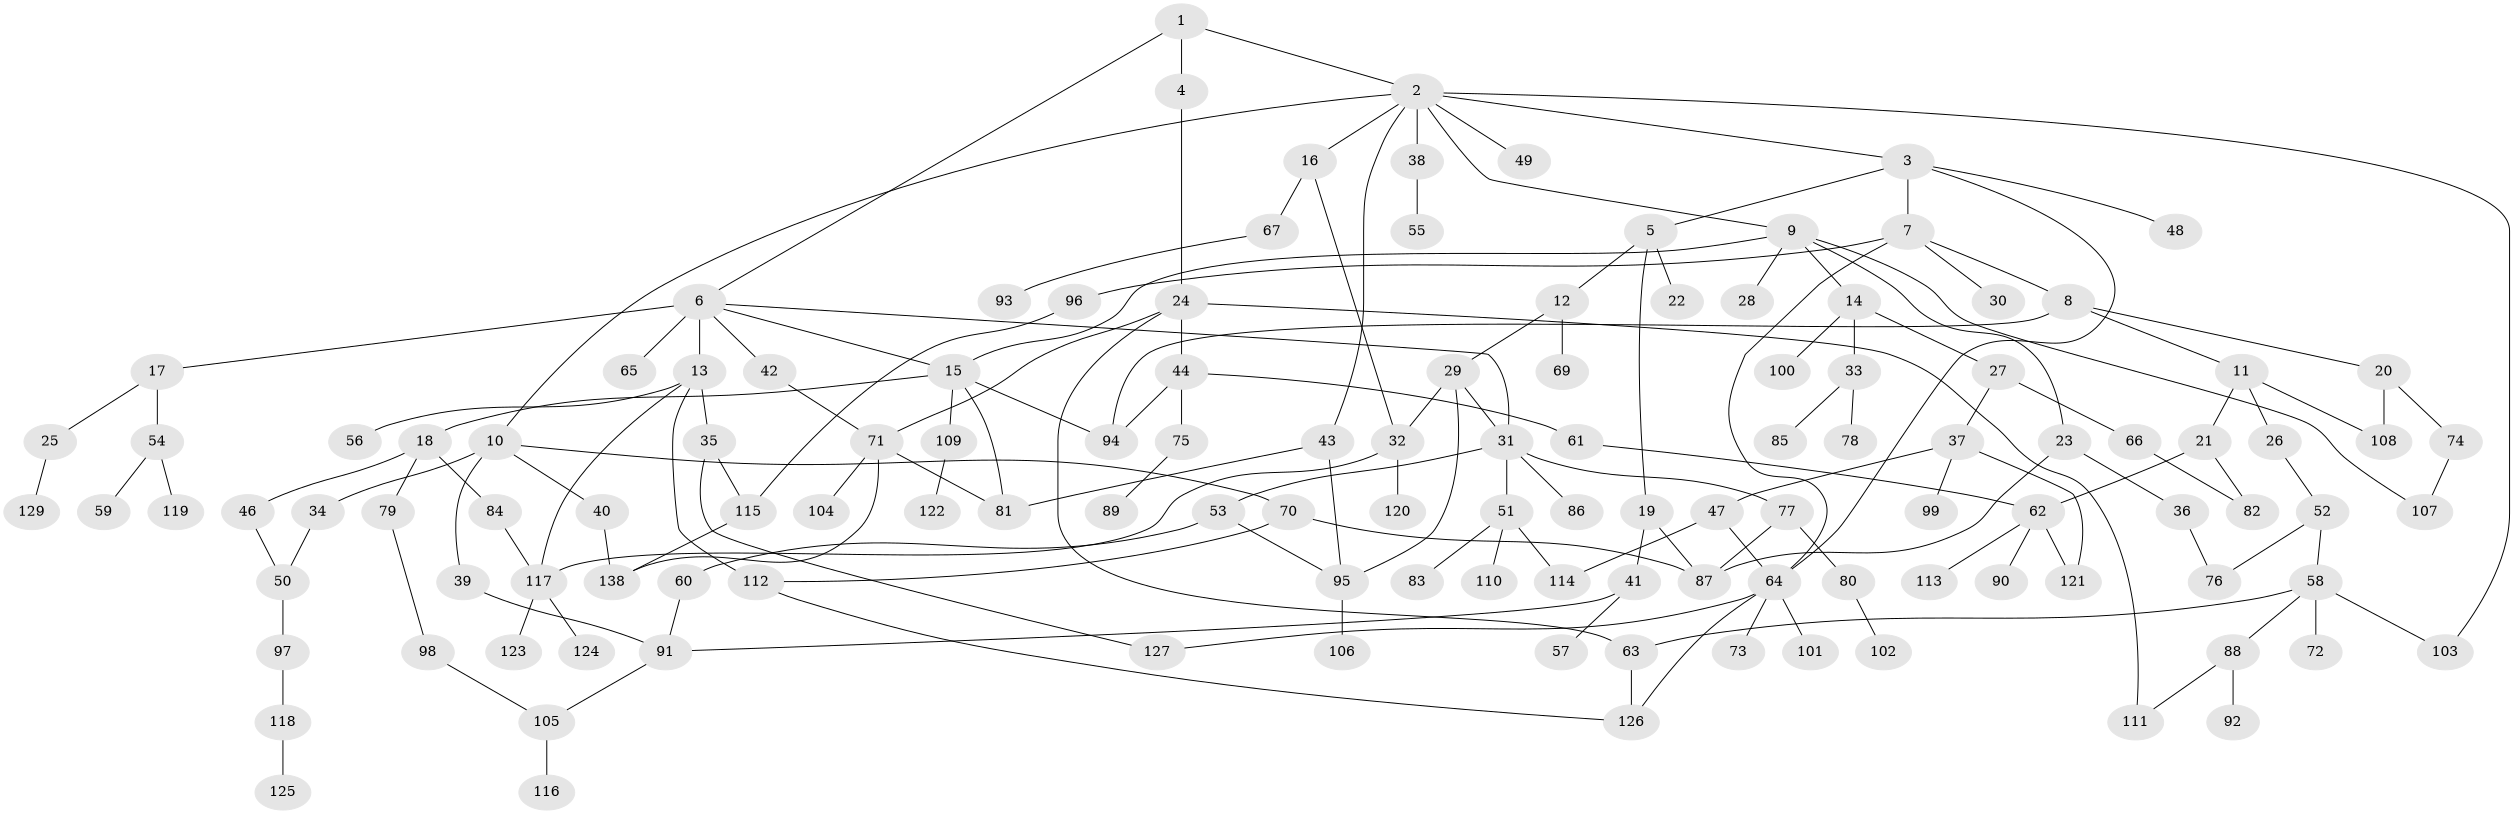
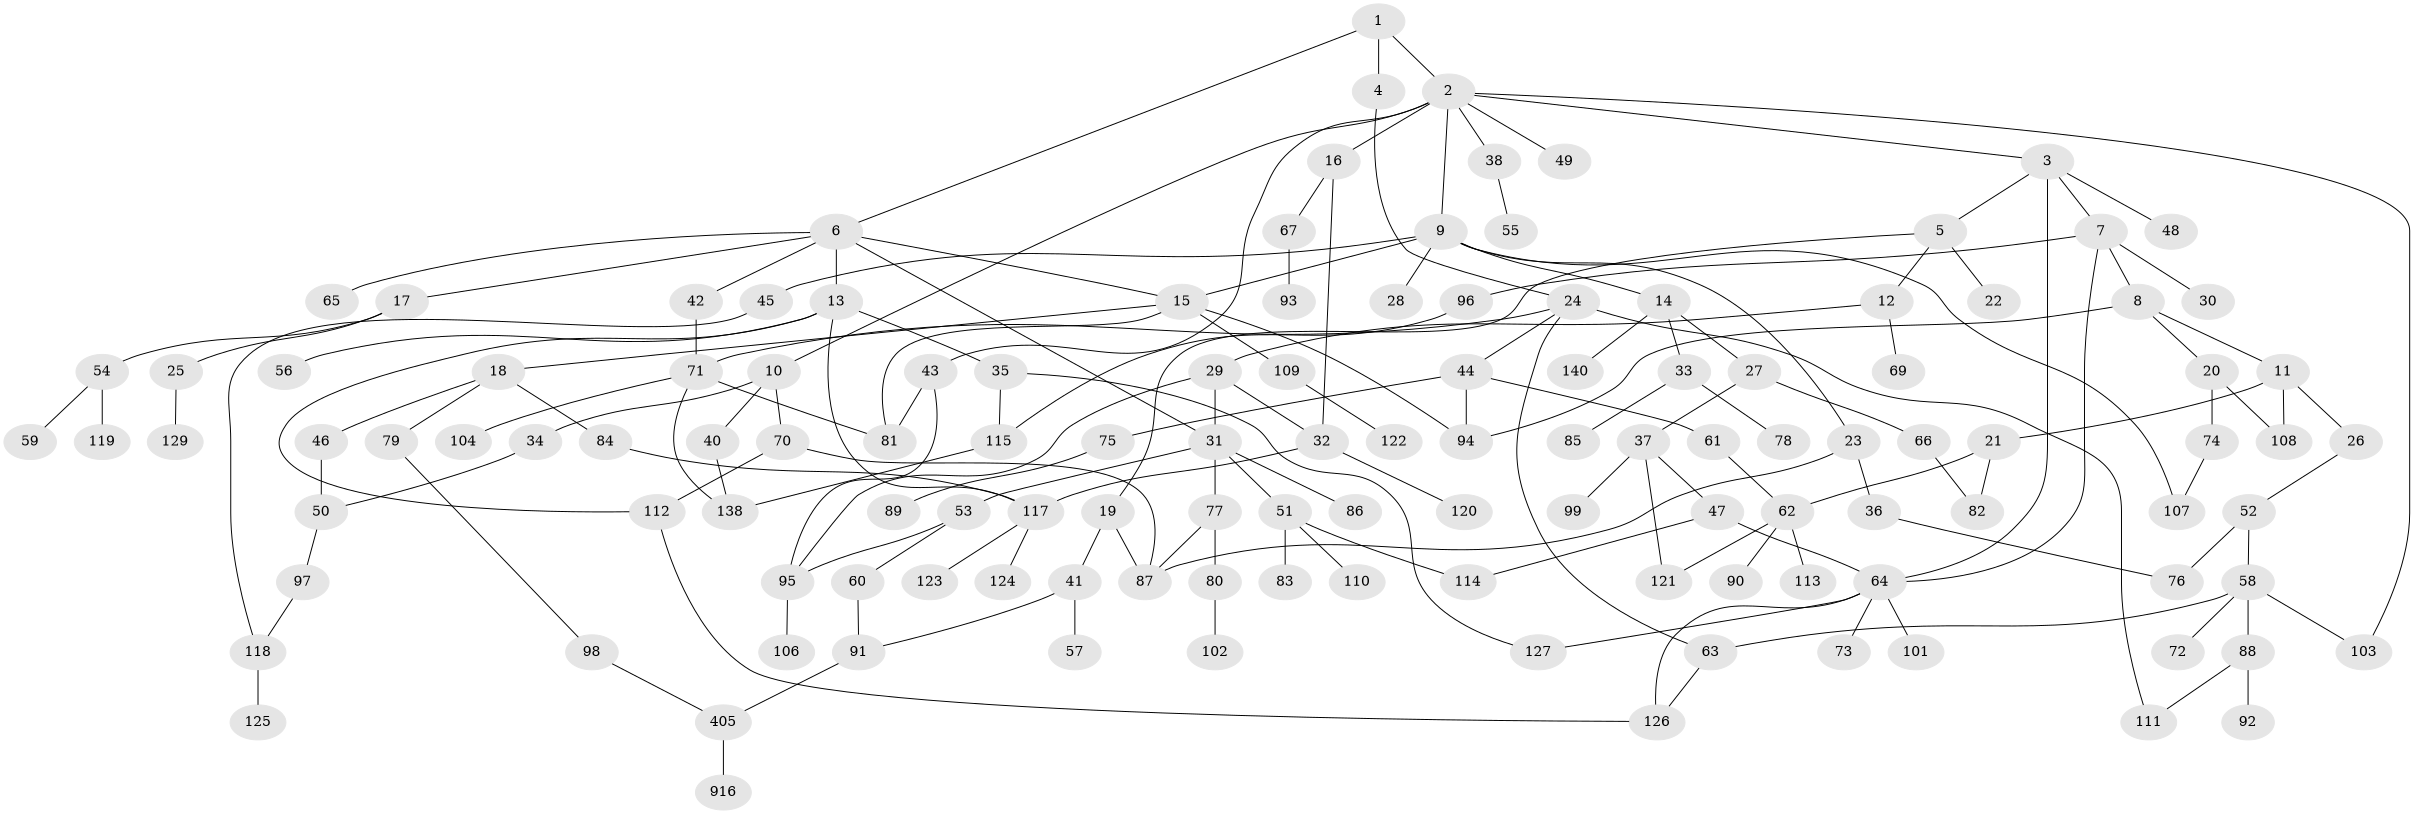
node "45": added
node "100": label "100" -> "140"
node "39": removed
node "105": label "105" -> "405"
node "116": label "116" -> "916"
